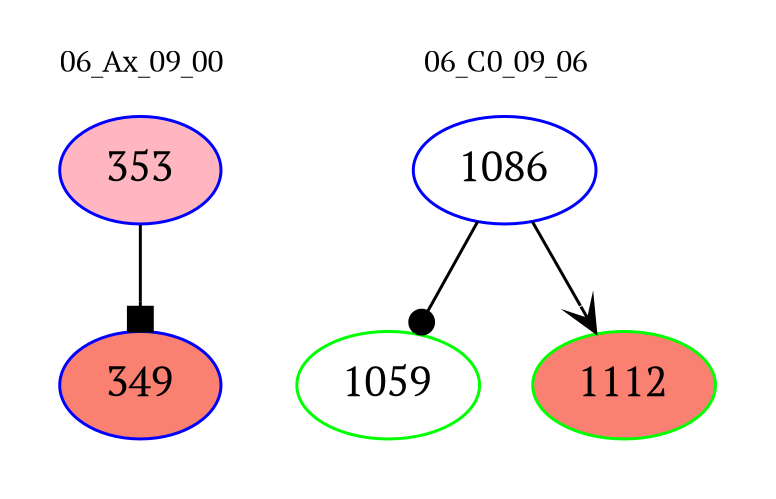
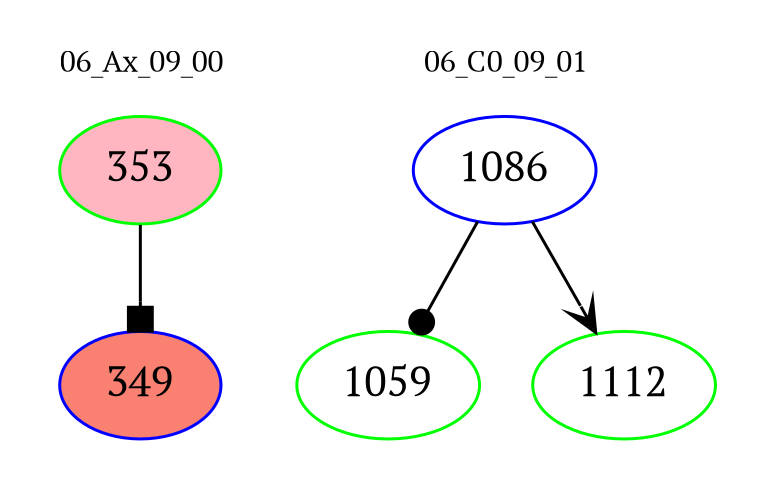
cluster "06_C0_09_06": label "06_C0_09_06" -> "06_C0_09_01"
node "353": color blue -> green
node "1112": fillcolor salmon -> white
